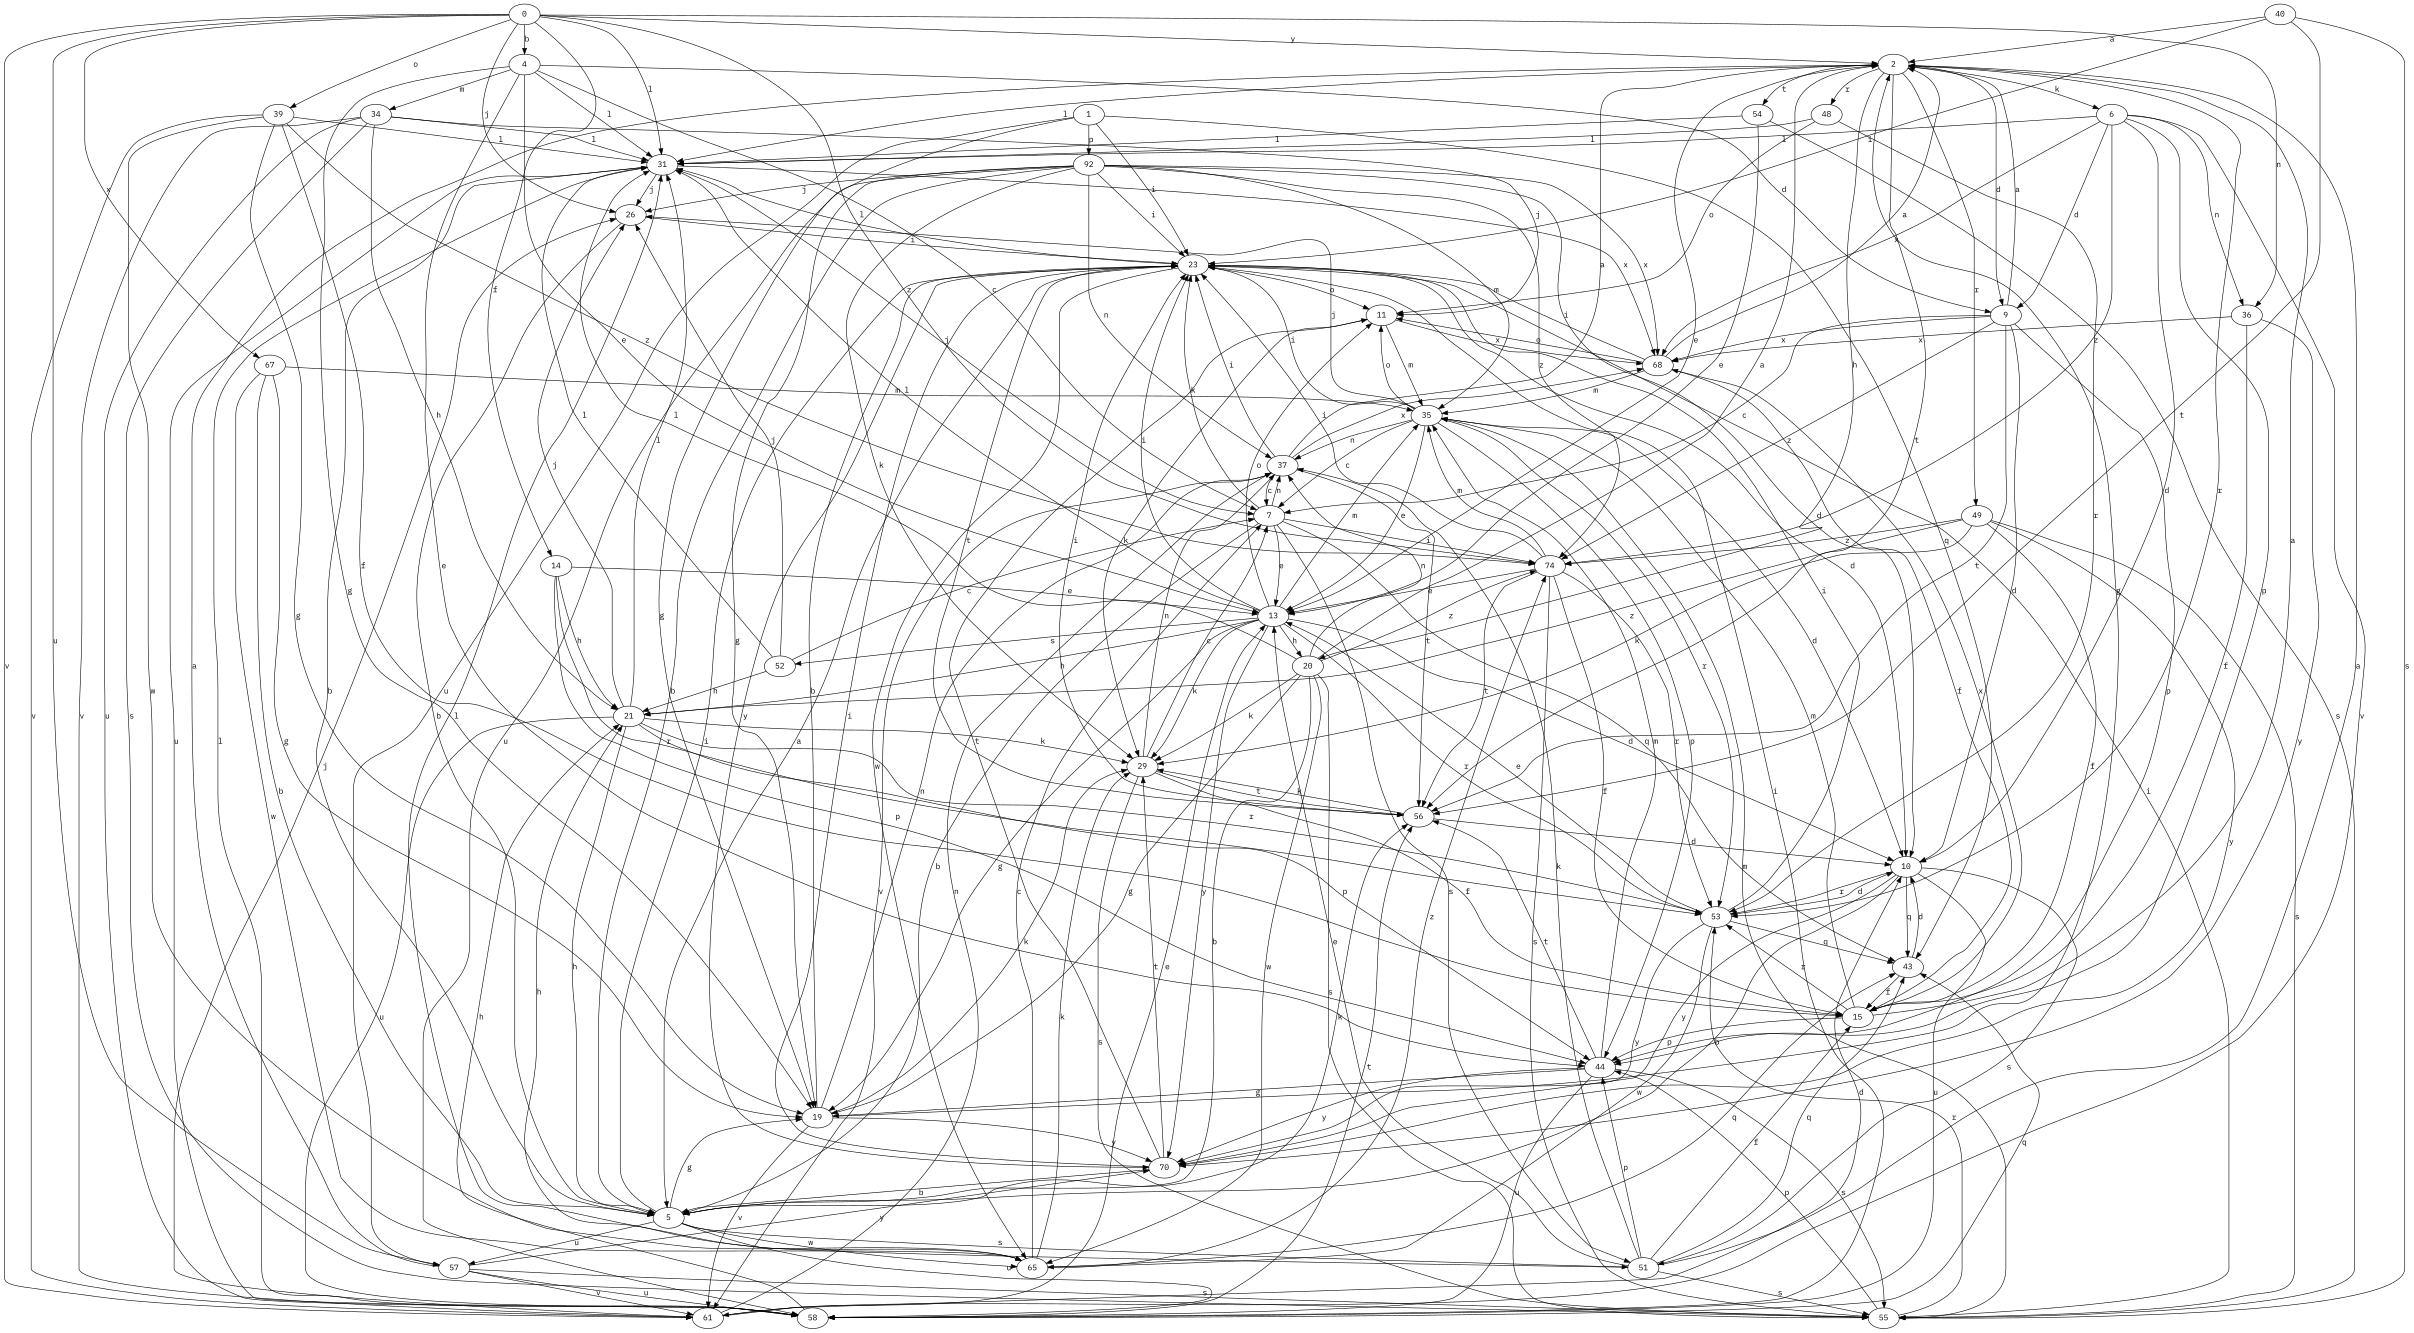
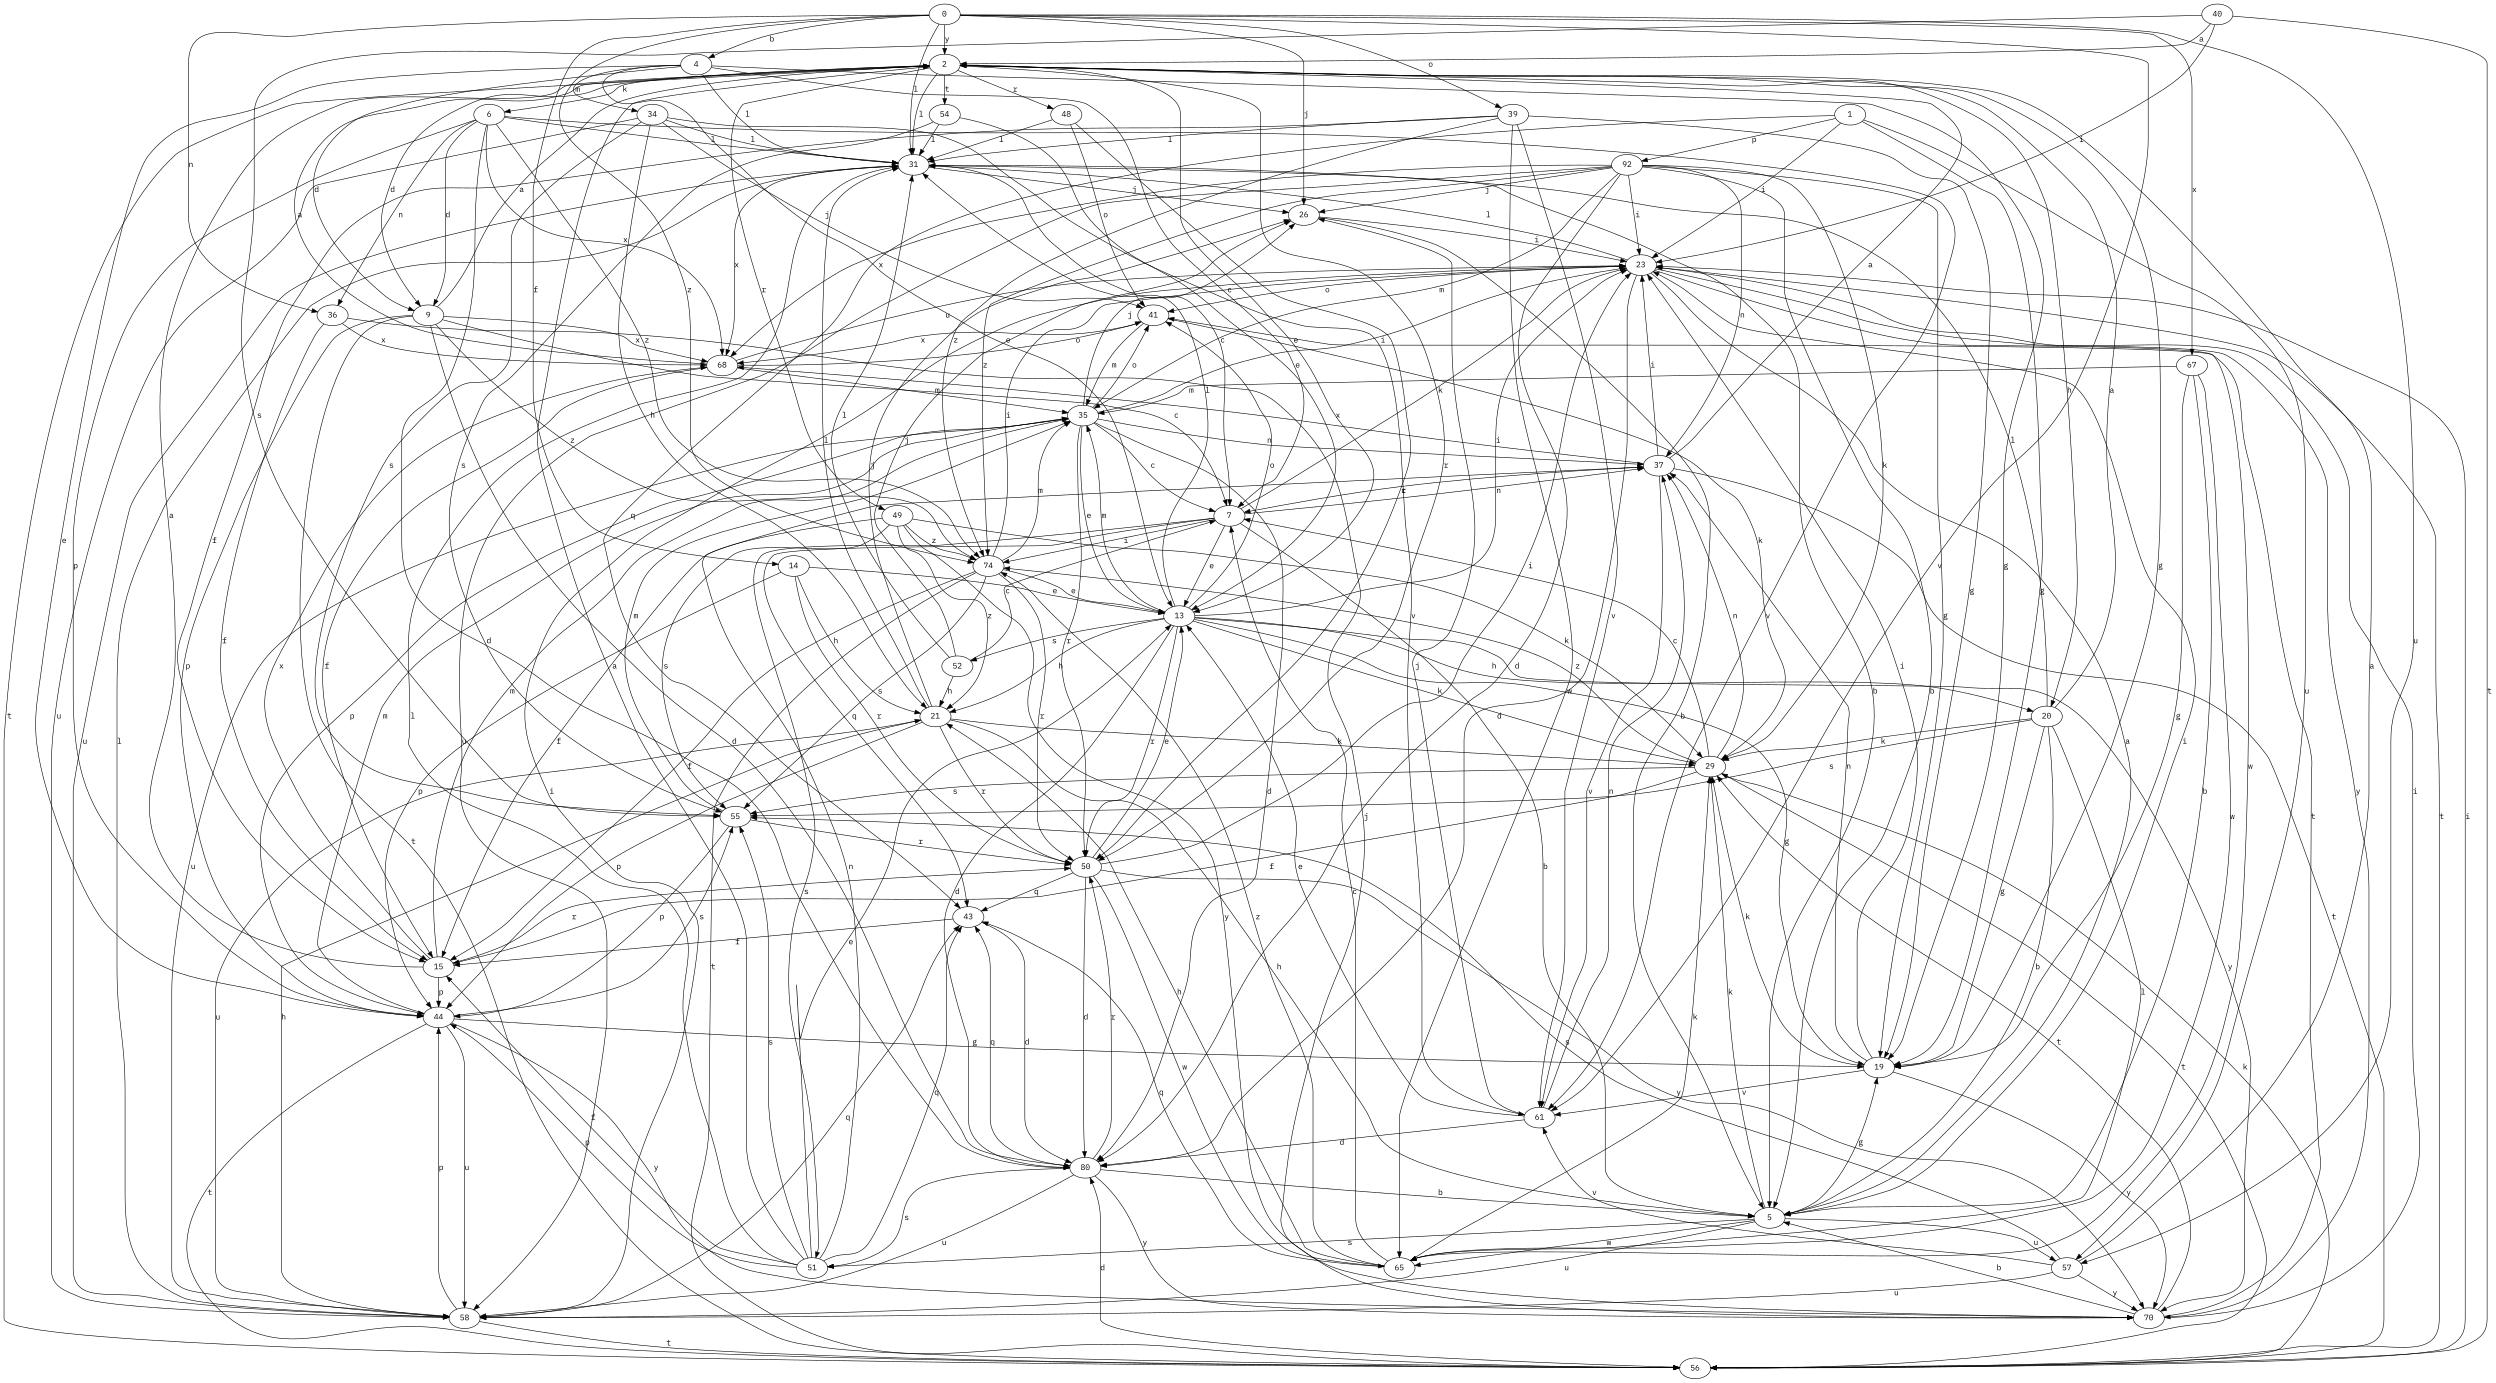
node "11": label "11" -> "41"
edge "68" -> "23": label "i" -> "u"
edge "31" -> "7": label "j" -> "c"
edge "20" -> "37": removed, label "n"
edge "20" -> "74": now "29" -> "74"
edge "55" -> "23": removed, label "i"
edge "35" -> "58": added, label "u"
edge "19" -> "23": label "b" -> "i"
edge "36" -> "70": label "y" -> "j"
edge "51" -> "37": label "k" -> "n"
node "10": label "10" -> "80"
node "53": label "53" -> "50"
edge "20" -> "65": label "w" -> "l"
edge "19" -> "2": reversed
edge "58" -> "44": added, label "p"
edge "5" -> "56": now "5" -> "29"
